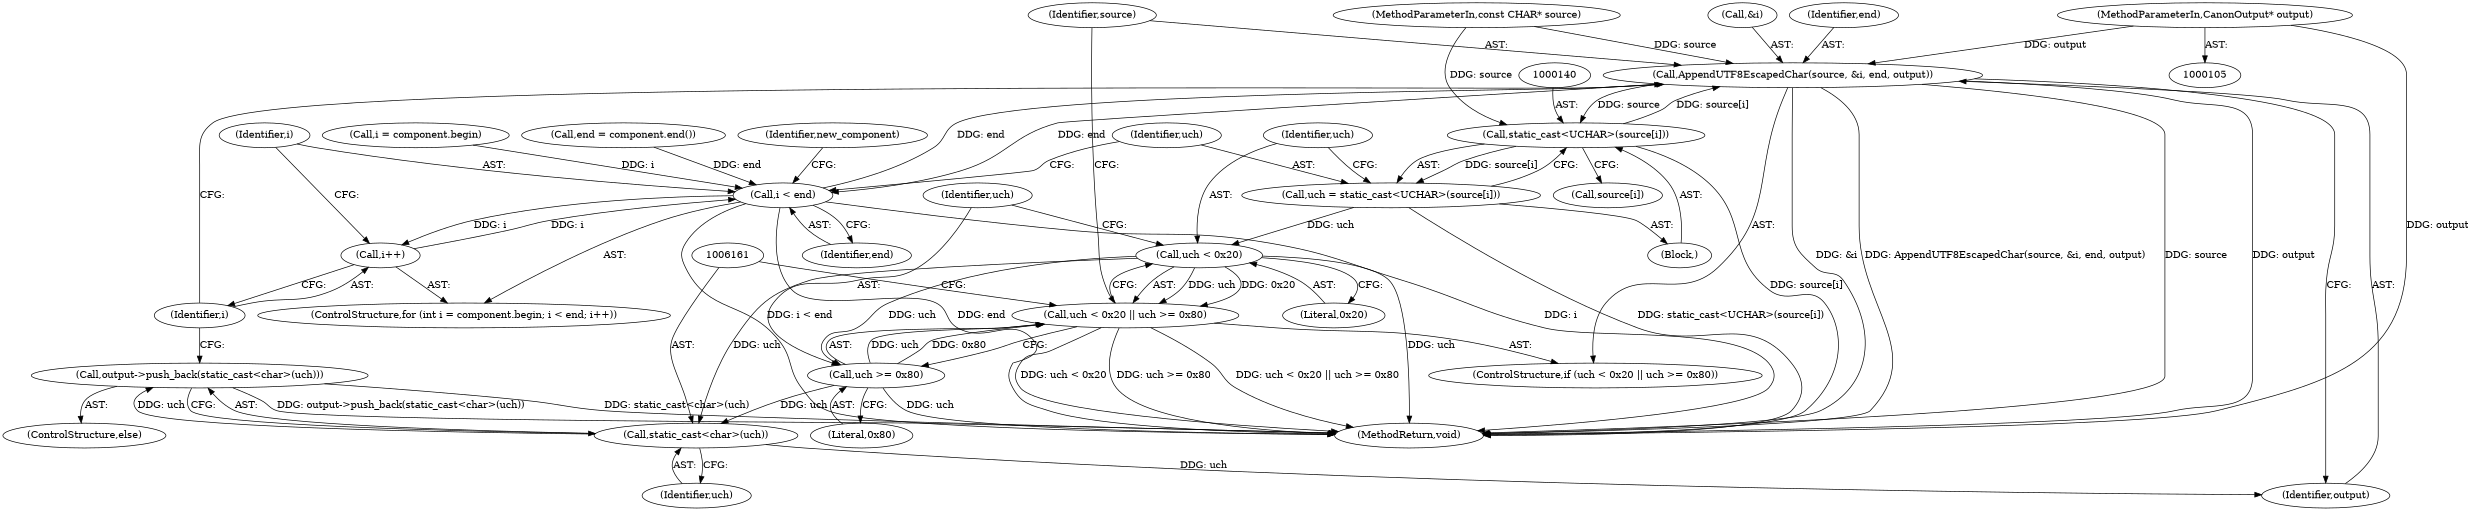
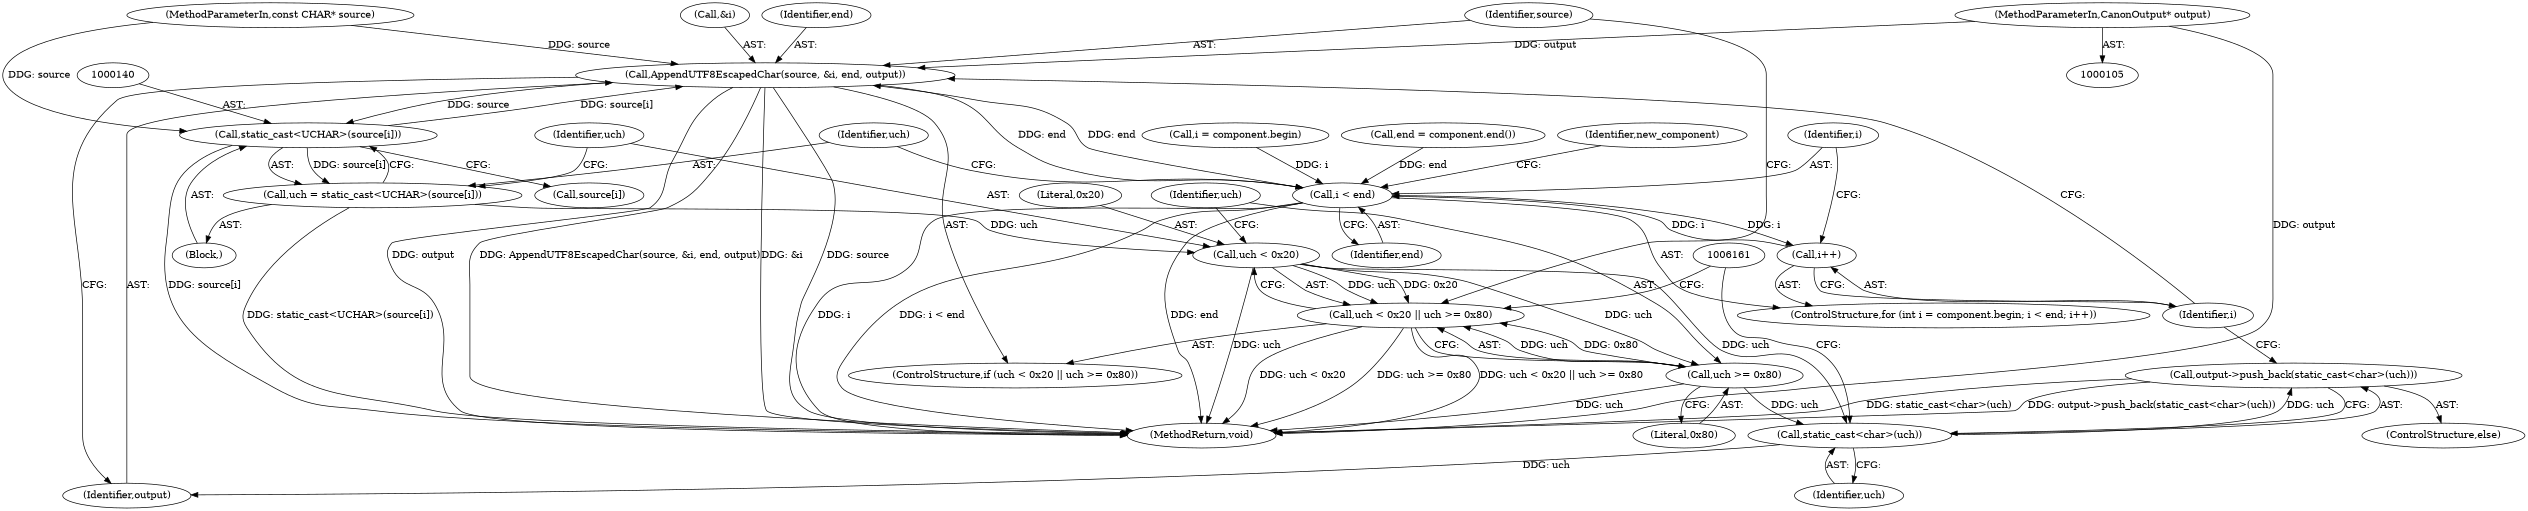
edge "(Call,uch < 0x20)" -> "(Literal,0x20)": removed, label "CFG:"
edge "1006161" -> "(Call,static_cast<char>(uch))": label "AST: " -> "CFG: "
